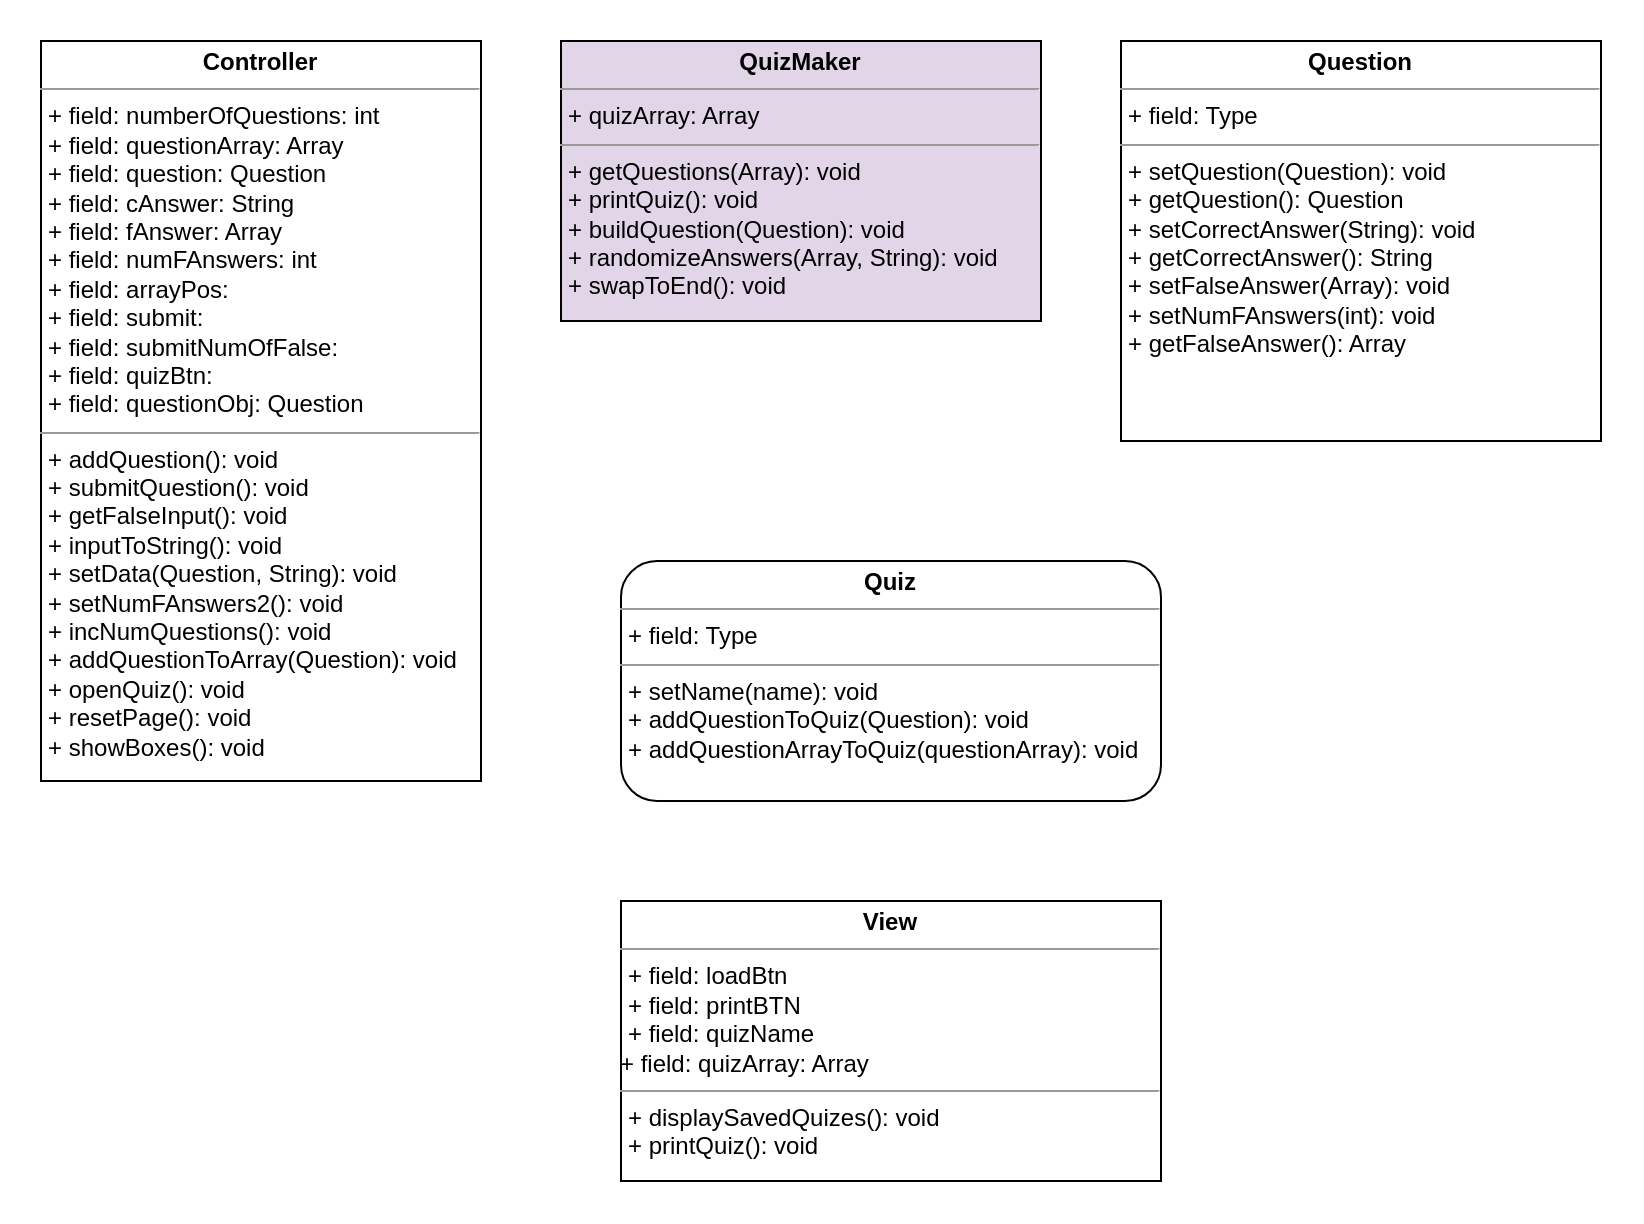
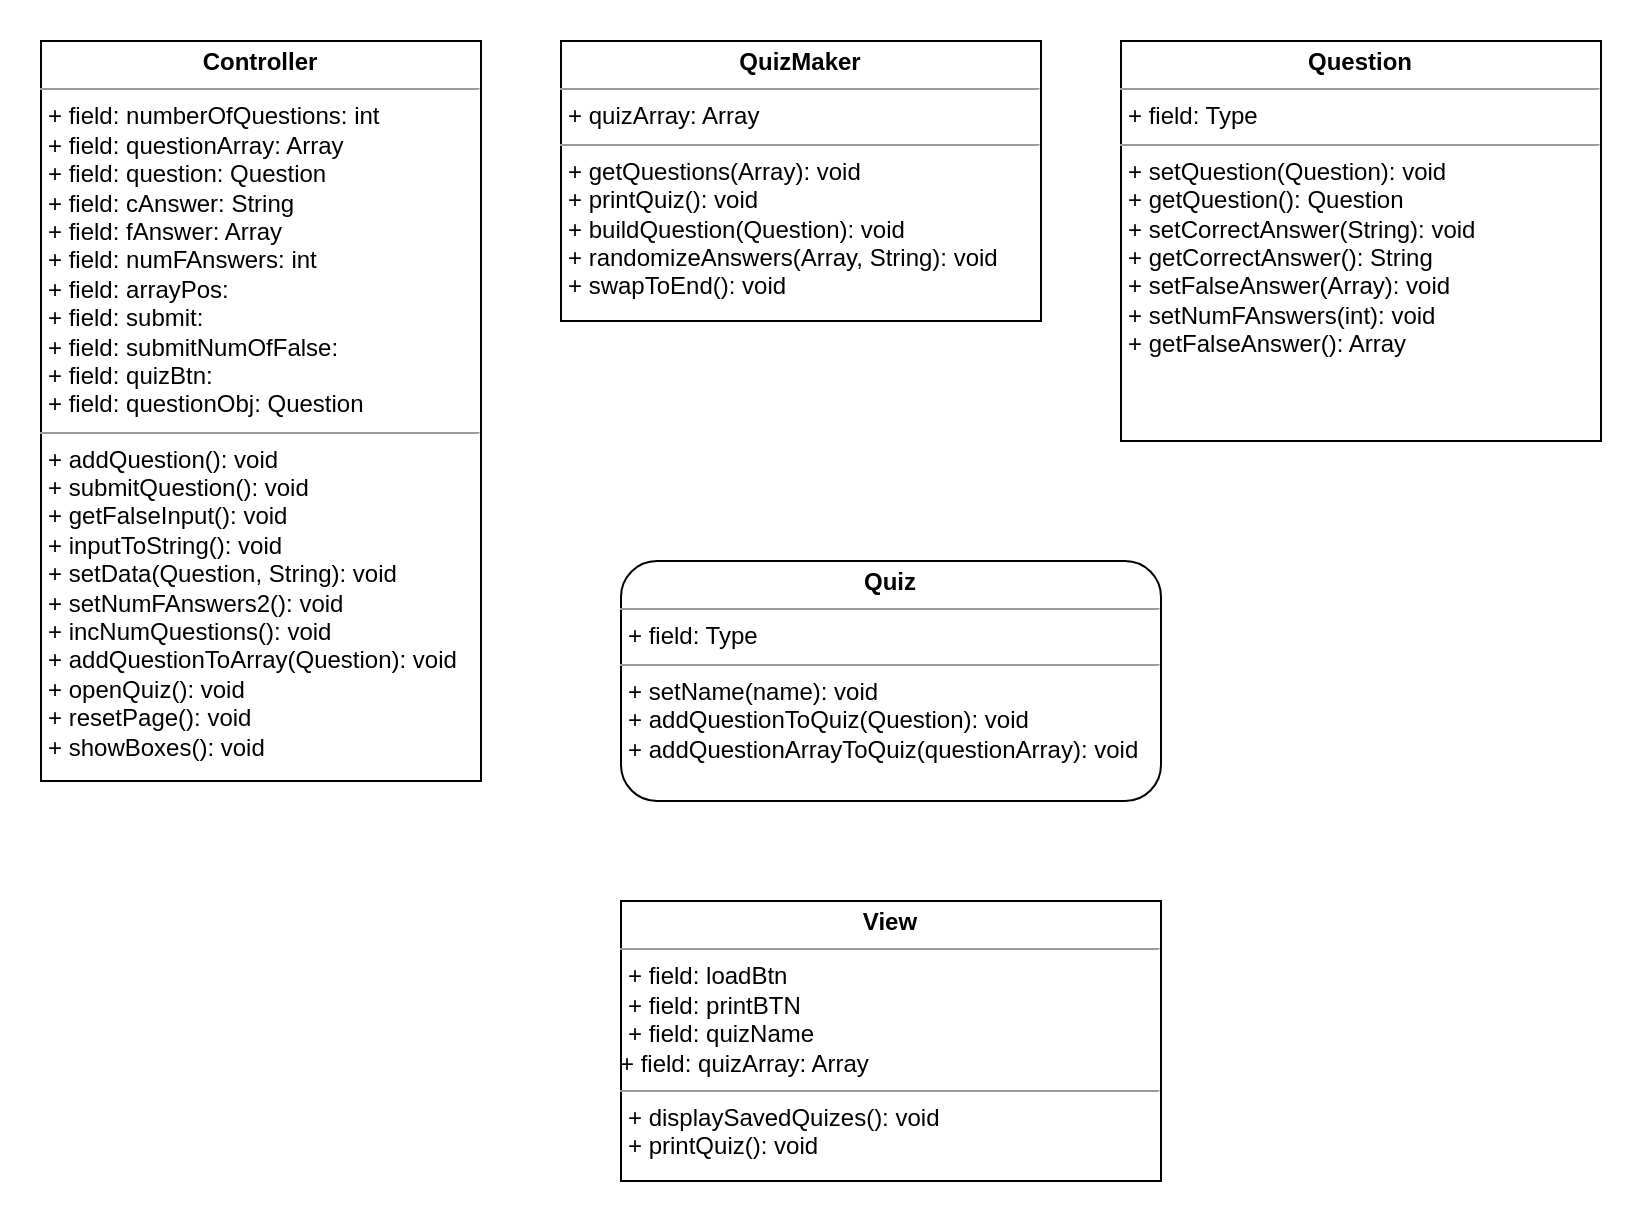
node "QuizMaker + quizArray: Array + getQuestions(Array): void + printQuiz(): void + buildQuestion(Question): void + randomizeAnswers(Array, String): void + swapToEnd(): void": fillcolor #e1d5e7 -> #ffffff
